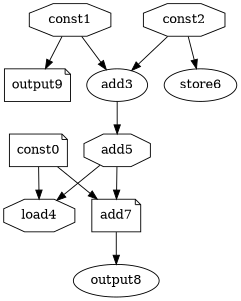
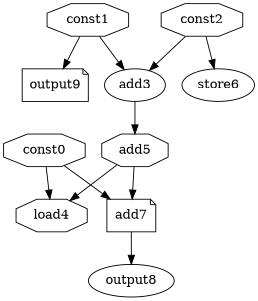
node "const0": shape note -> octagon
